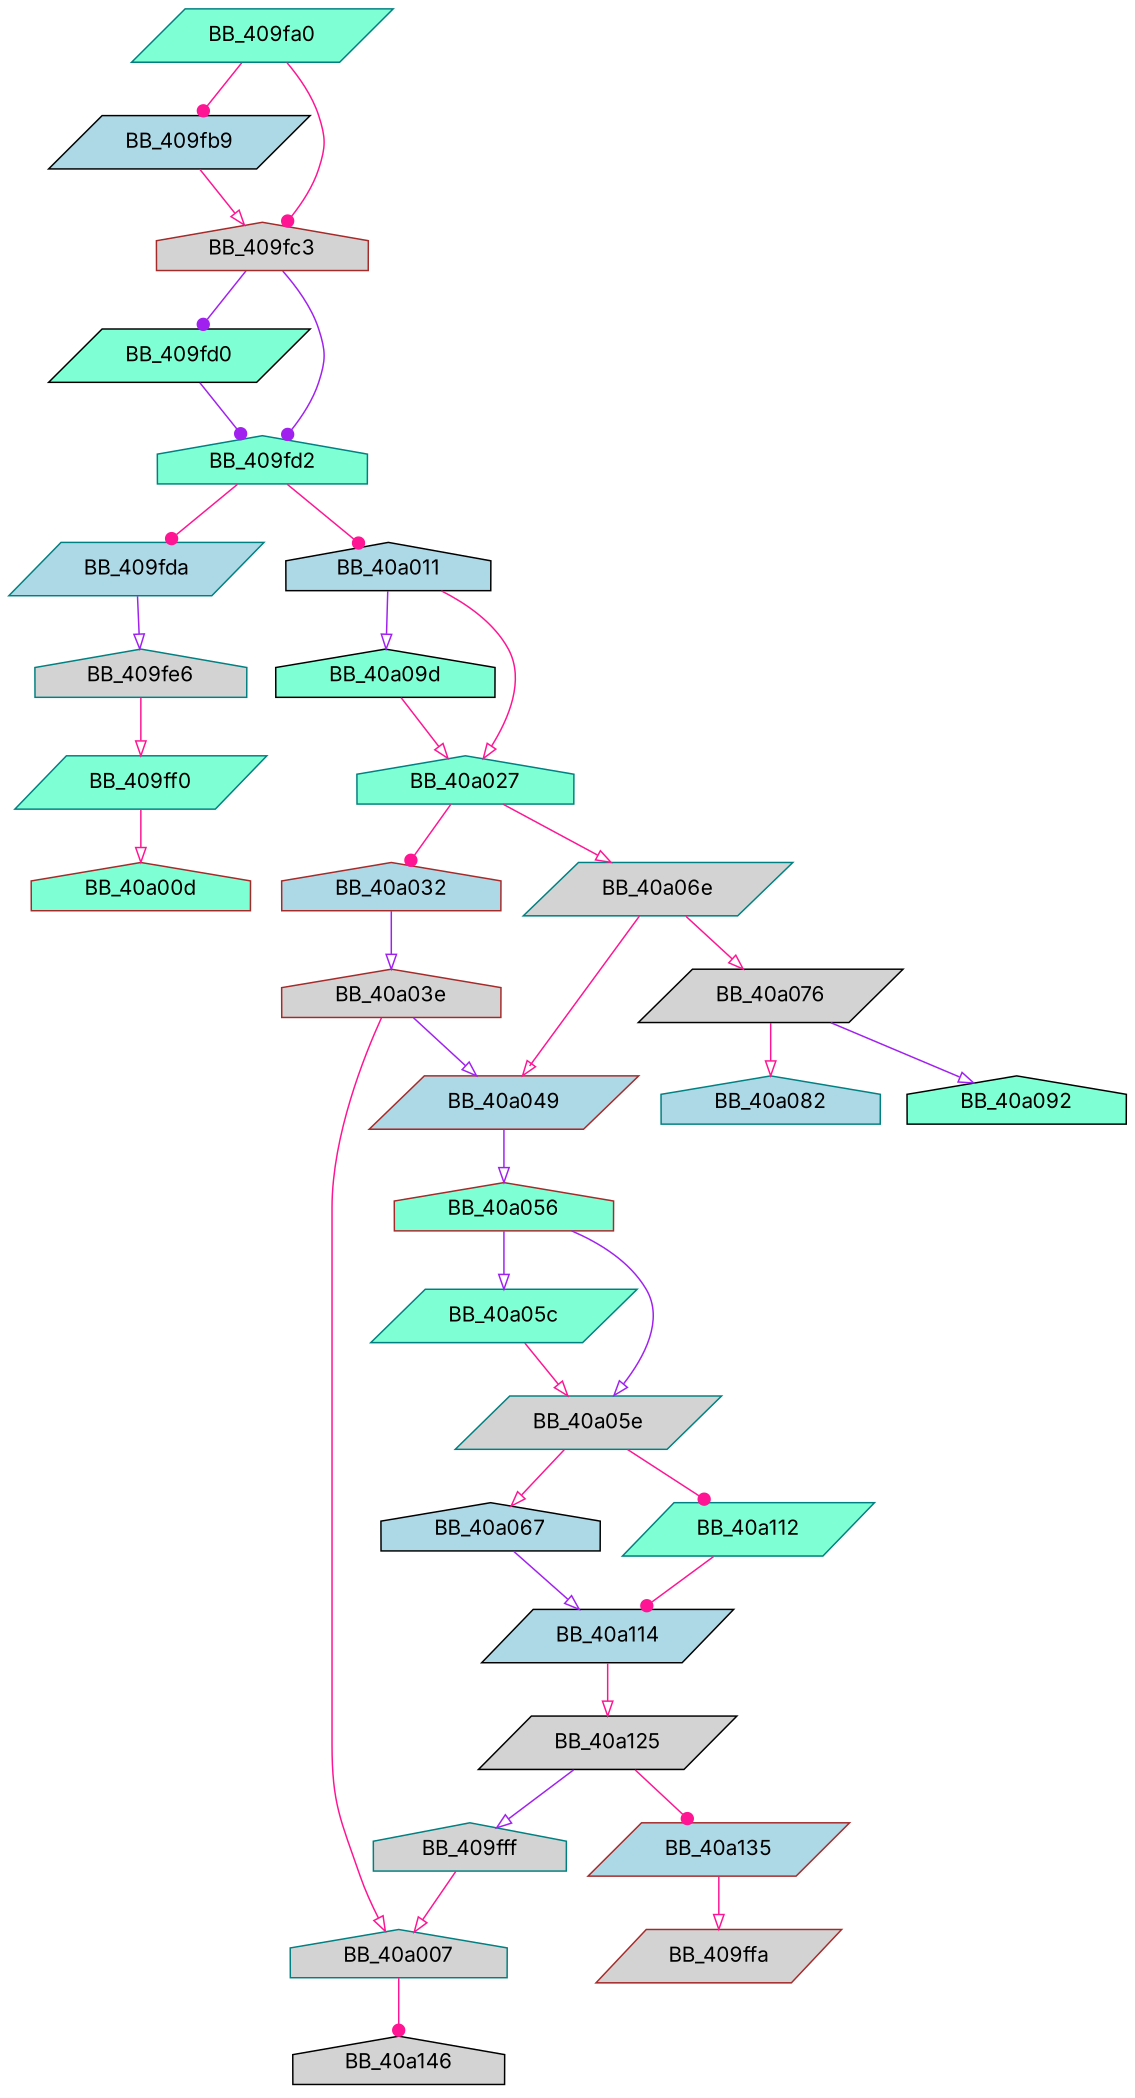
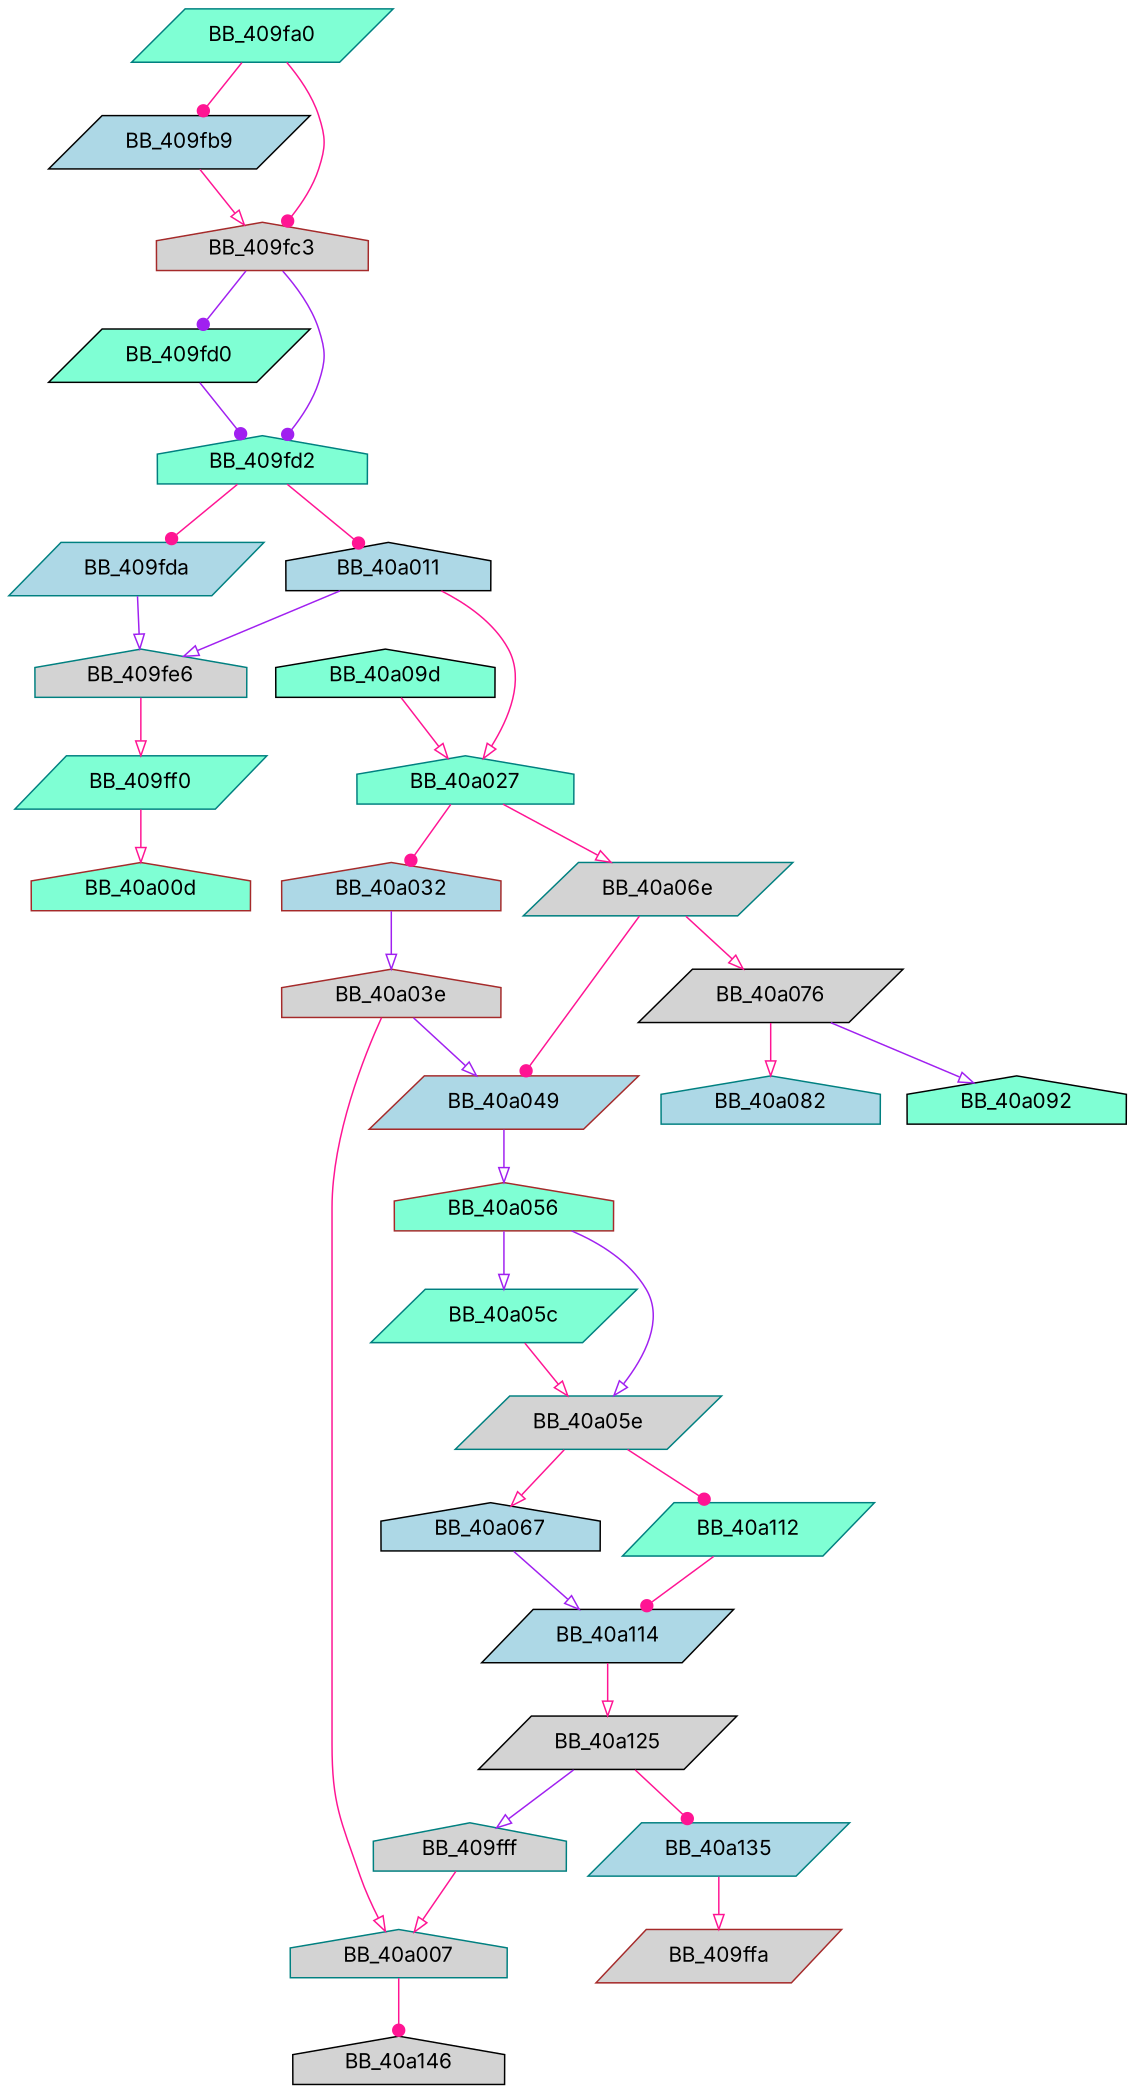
edge "BB_40a011" -> "BB_40a09d": now "BB_40a011" -> "BB_409fe6"
edge "BB_40a06e" -> "BB_40a049": arrowhead onormal -> dot
node "BB_40a135": color brown -> teal
